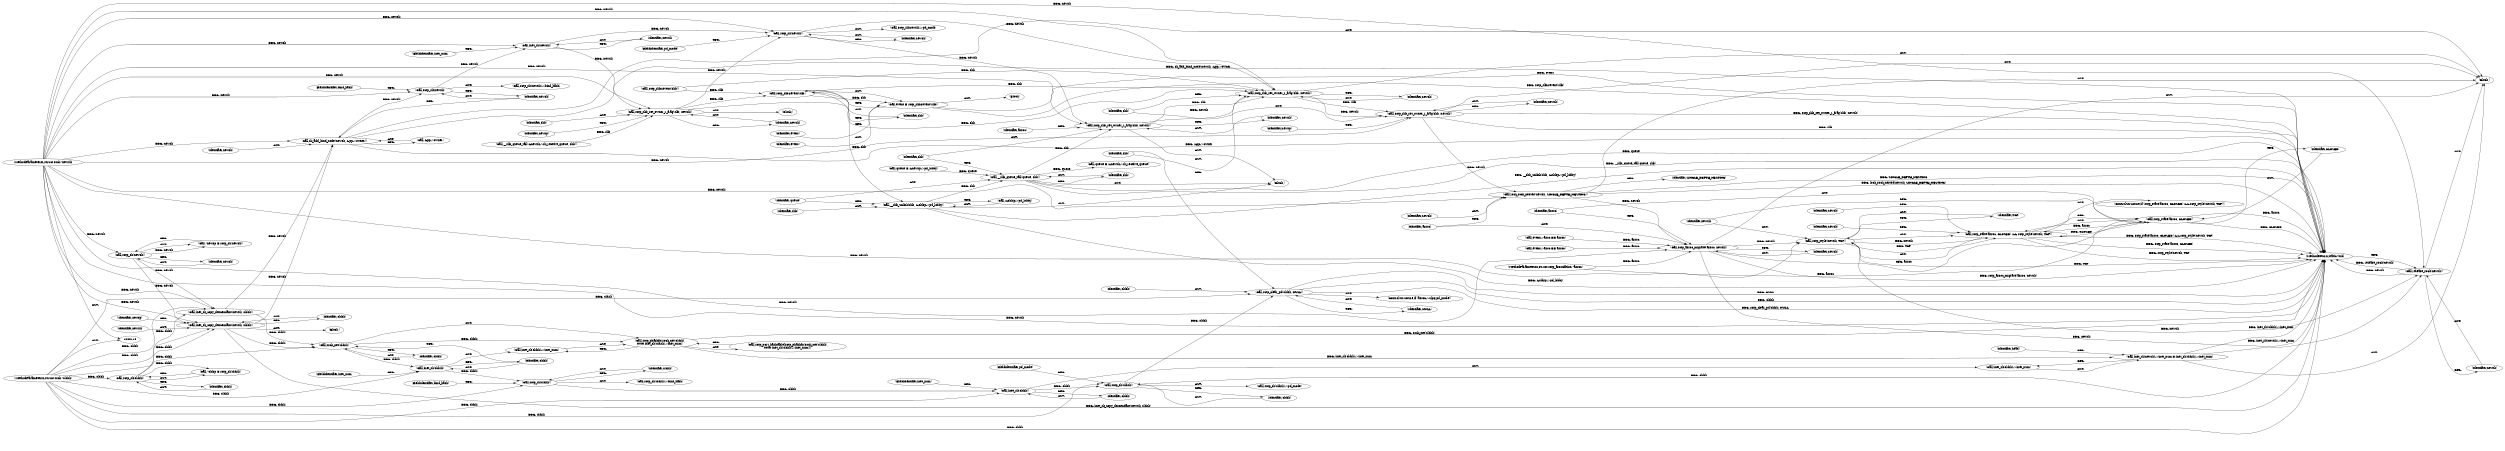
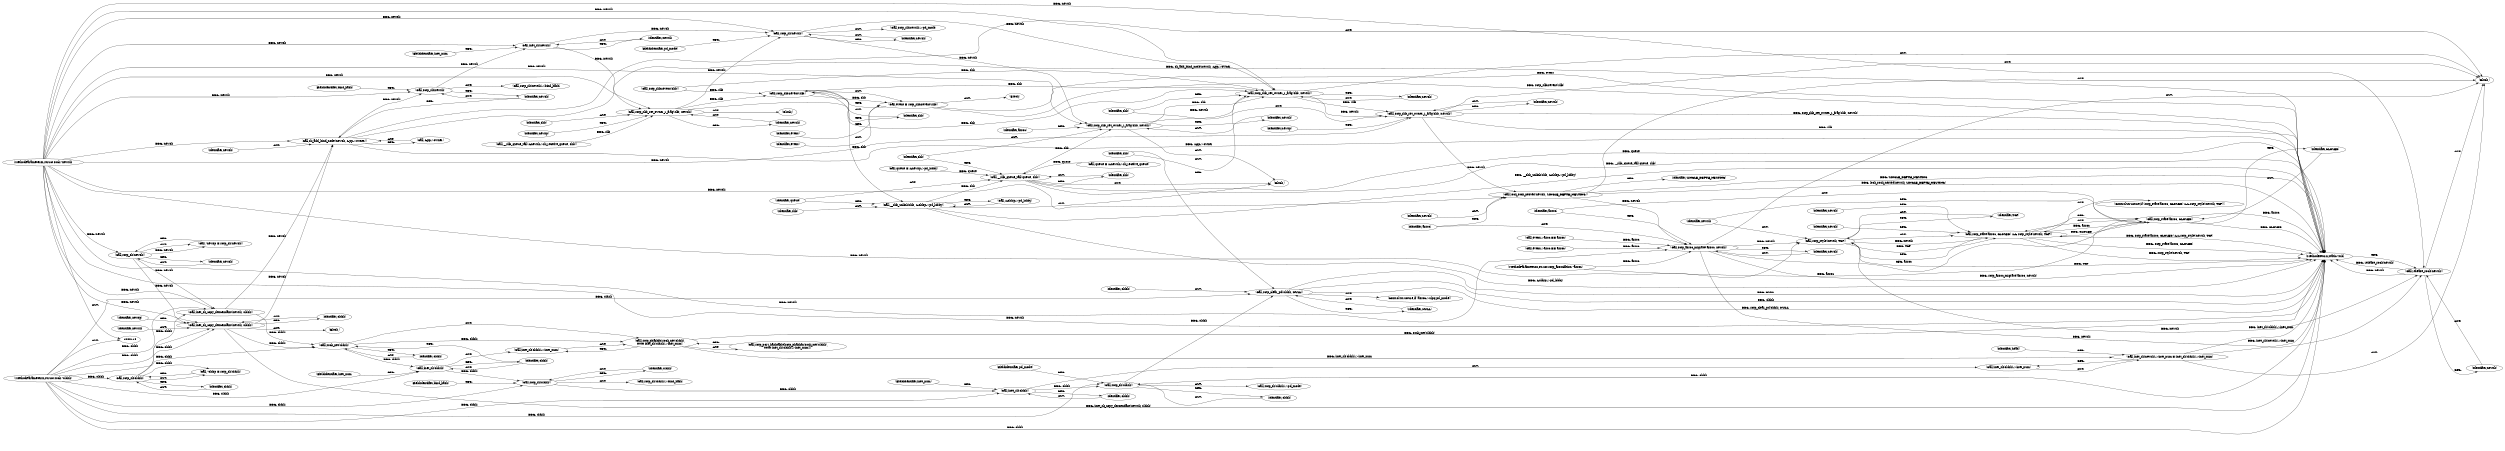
edge "(Call,__skb_queue_tail(queue, skb))" -> "(Call,queue = &newsk->sk_receive_queue)": reversed
edge "(Call,sctp_state(assoc, CLOSED) && sctp_style(newsk, TCP))" -> "(Call,sctp_style(newsk, TCP))": label "AST: " -> "CFG: "
